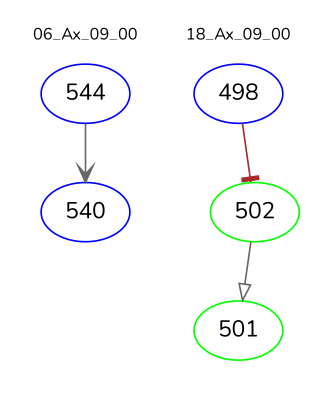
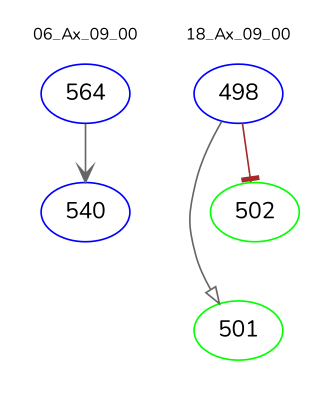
node "544": label "544" -> "564"
edge "502" -> "501": now "498" -> "501"
